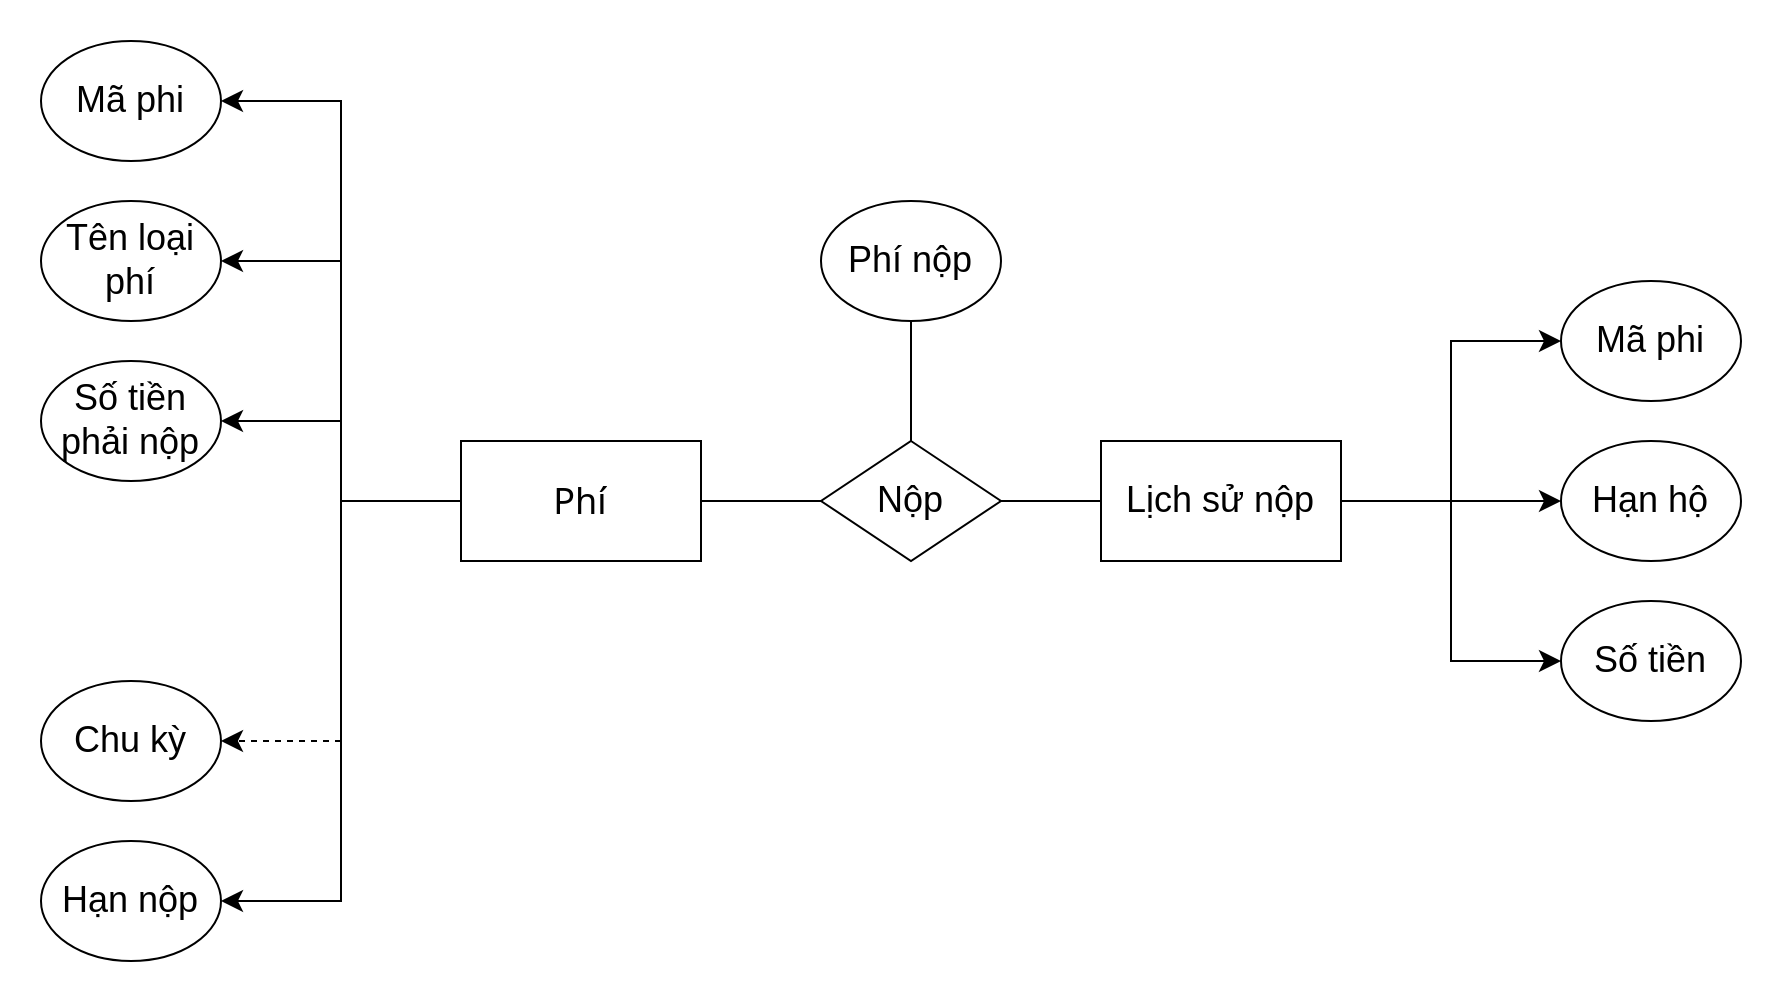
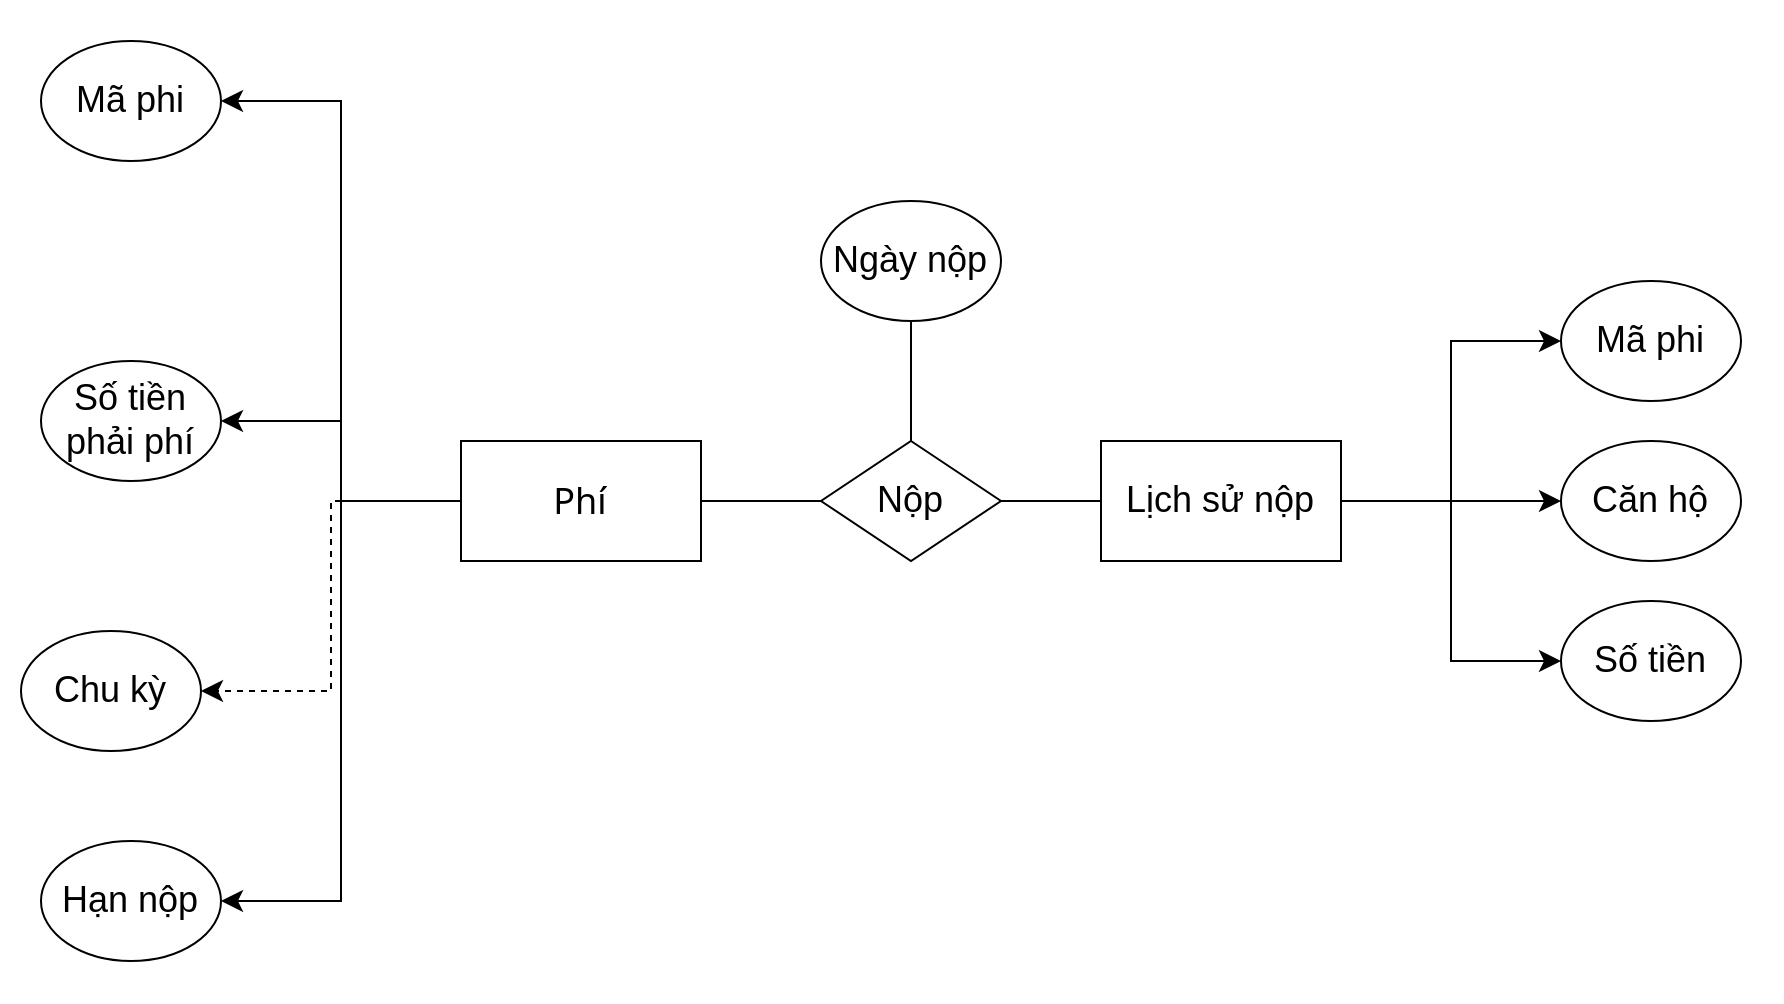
node "Tên loại phí": removed
edge "Phí" -> "Tên loại phí": removed
node "Phí nộp": label "Phí nộp" -> "Ngày nộp"
node "Số tiền phải nộp": label "Số tiền phải nộp" -> "Số tiền phải phí"
node "Hạn hộ": label "Hạn hộ" -> "Căn hộ"
node "Chu kỳ": moved (131, 741) -> (111, 691)
